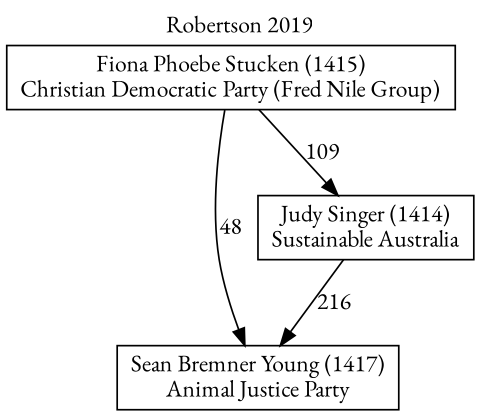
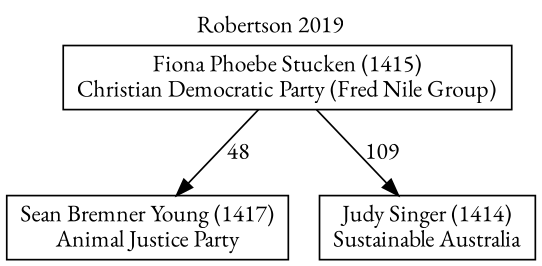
edge "Judy Singer (1414) Sustainable Australia" -> "Sean Bremner Young (1417) Animal Justice Party": removed, label "216"
